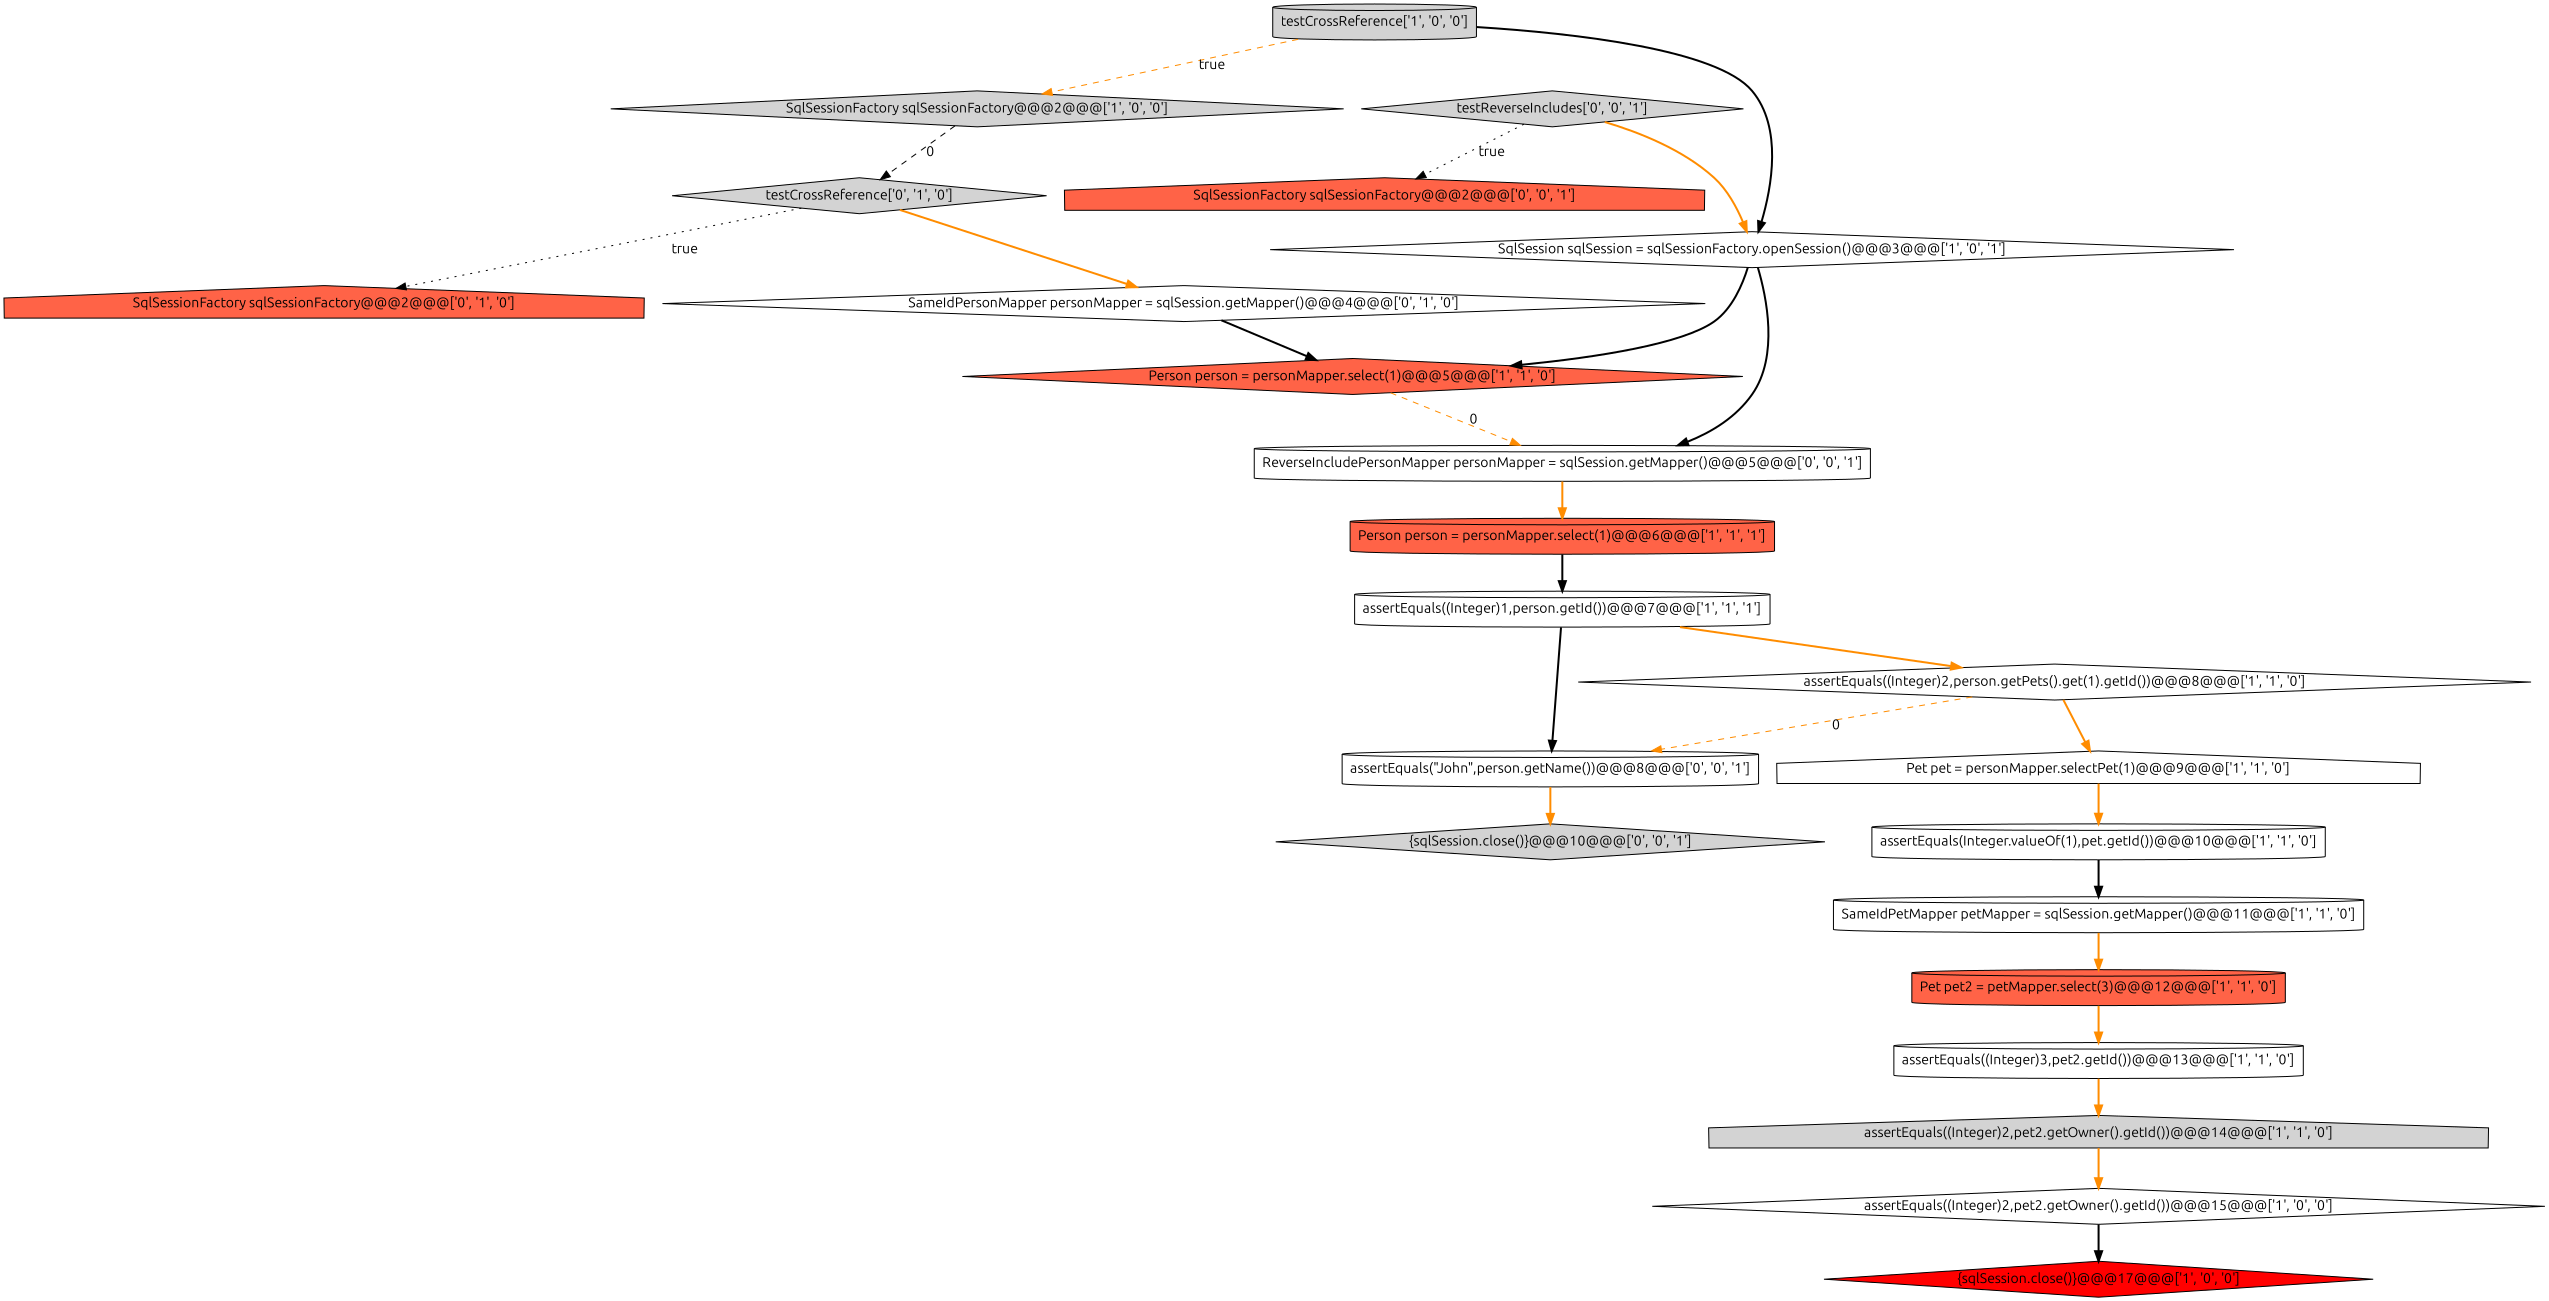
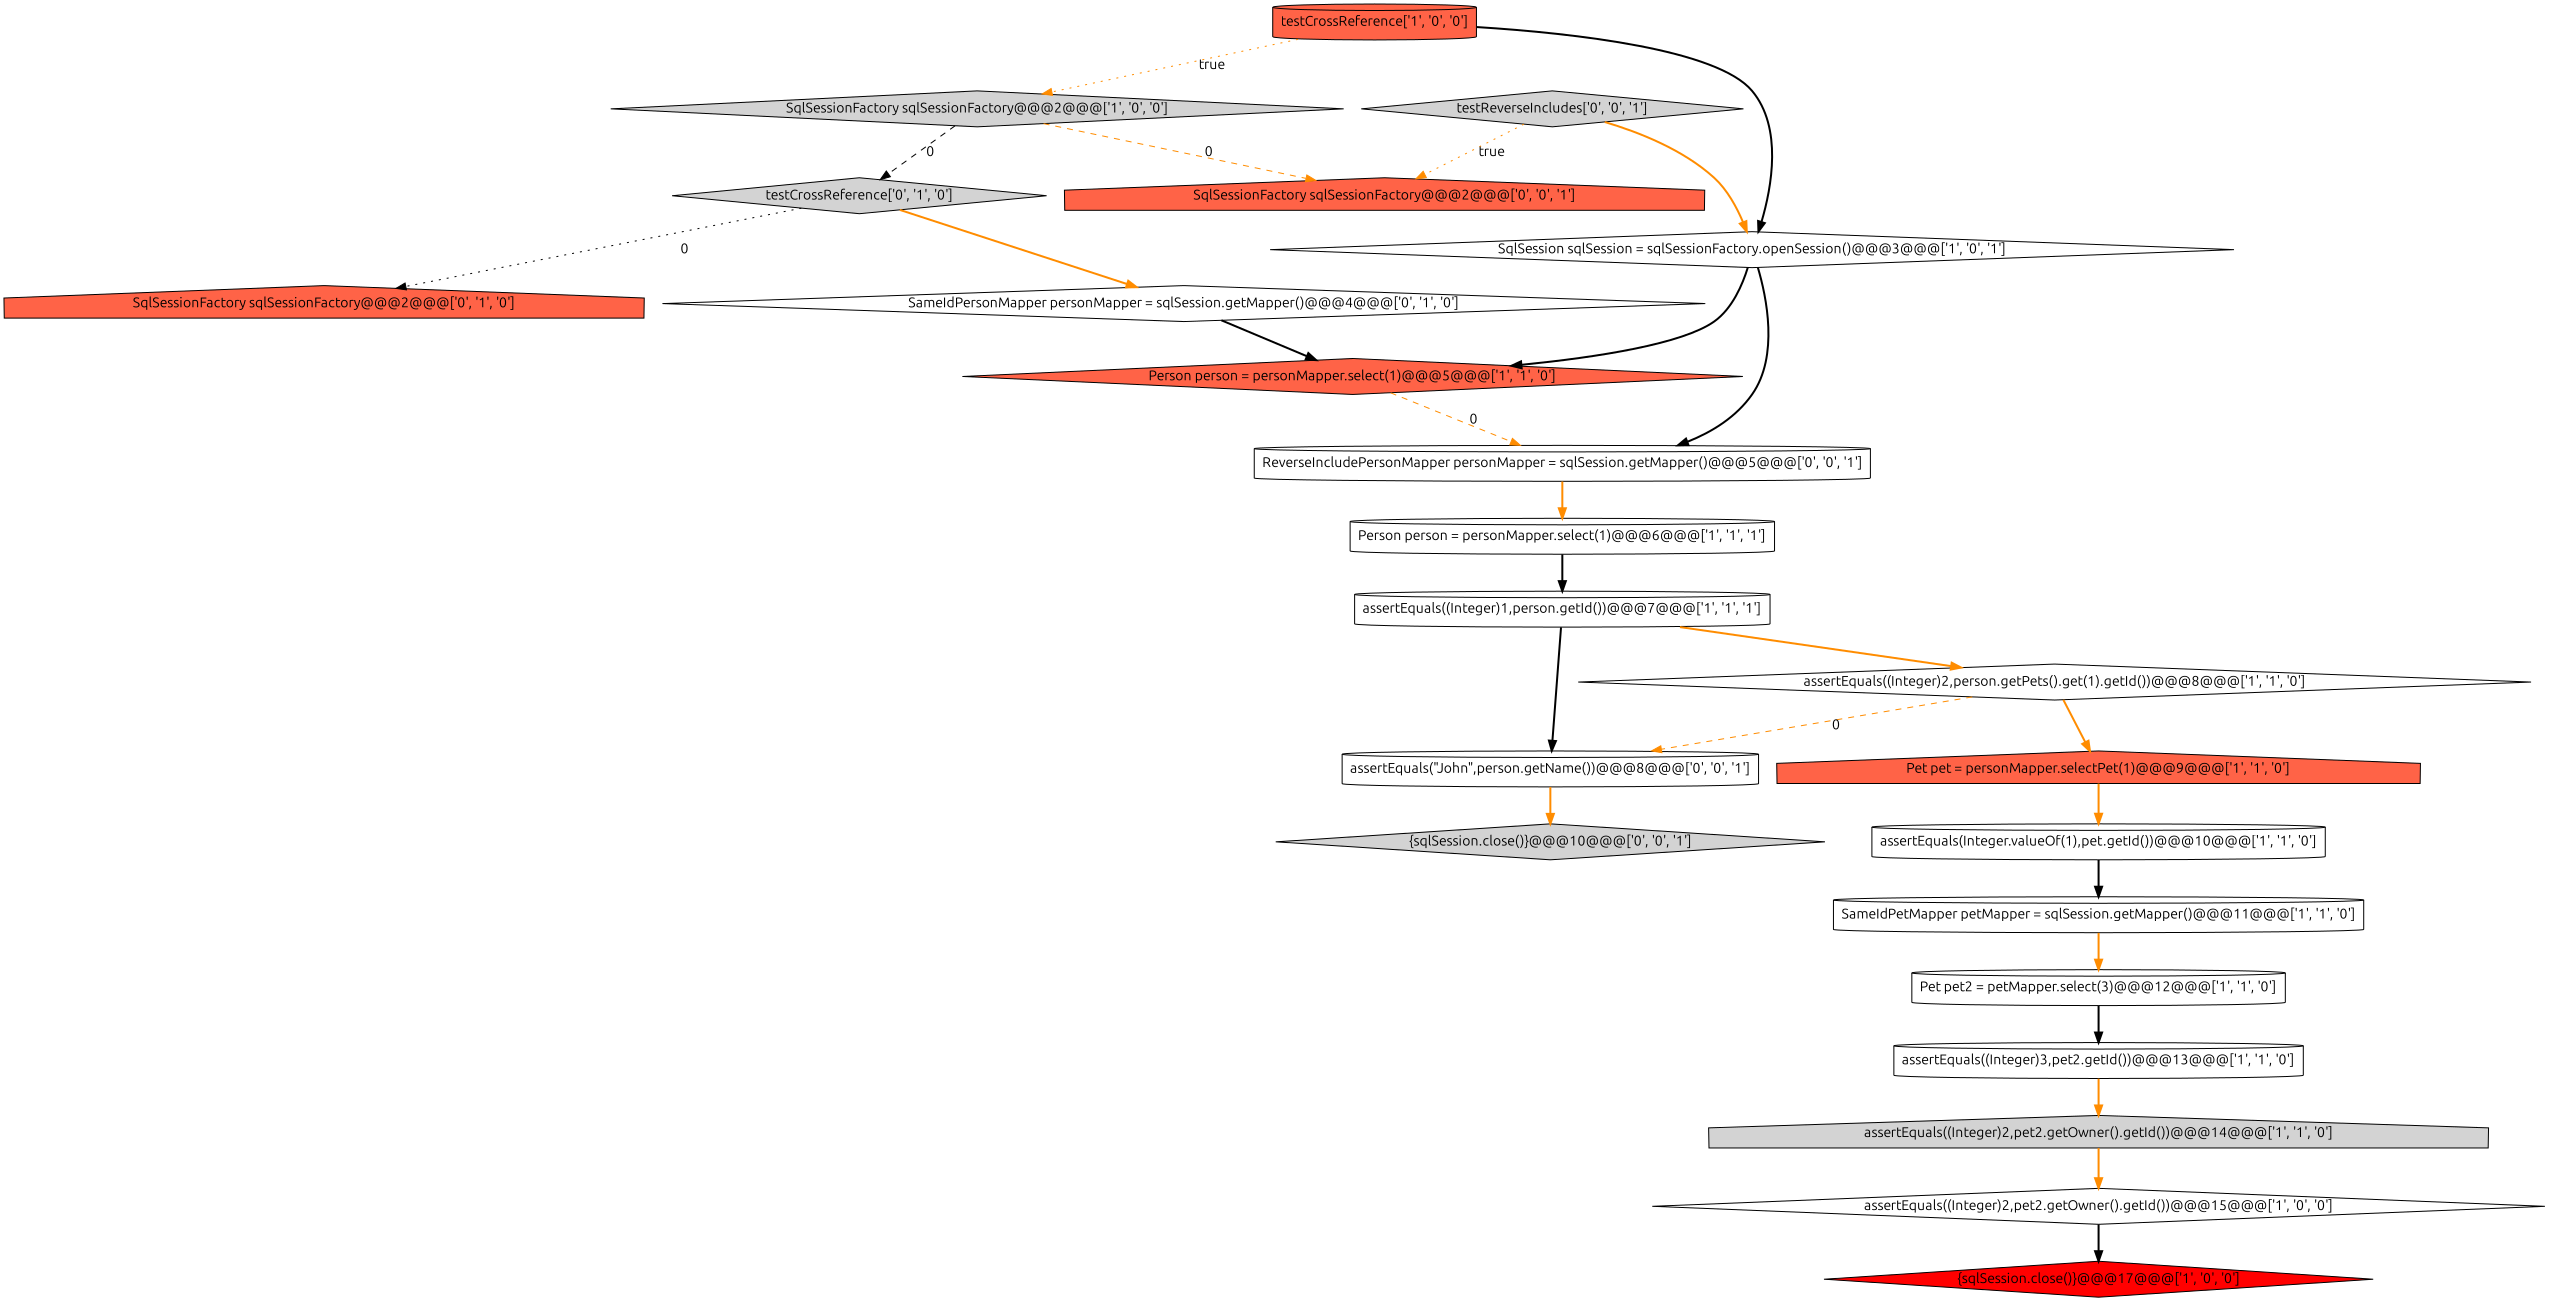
node "testCrossReference['1', '0', '0']": fillcolor lightgray -> tomato
edge "testCrossReference['1', '0', '0']" -> "SqlSessionFactory sqlSessionFactory@@@2@@@['1', '0', '0']": style dashed -> dotted
edge "testReverseIncludes['0', '0', '1']" -> "SqlSessionFactory sqlSessionFactory@@@2@@@['0', '0', '1']": color black -> darkorange
edge "SqlSessionFactory sqlSessionFactory@@@2@@@['1', '0', '0']" -> "SqlSessionFactory sqlSessionFactory@@@2@@@['0', '0', '1']": added, label "0"
edge "testCrossReference['0', '1', '0']" -> "SqlSessionFactory sqlSessionFactory@@@2@@@['0', '1', '0']": label "true" -> "0"
node "Person person = personMapper.select(1)@@@6@@@['1', '1', '1']": fillcolor tomato -> white
node "Pet pet = personMapper.selectPet(1)@@@9@@@['1', '1', '0']": fillcolor white -> tomato
node "Pet pet2 = petMapper.select(3)@@@12@@@['1', '1', '0']": fillcolor tomato -> white
edge "Pet pet2 = petMapper.select(3)@@@12@@@['1', '1', '0']" -> "assertEquals((Integer)3,pet2.getId())@@@13@@@['1', '1', '0']": color darkorange -> black
